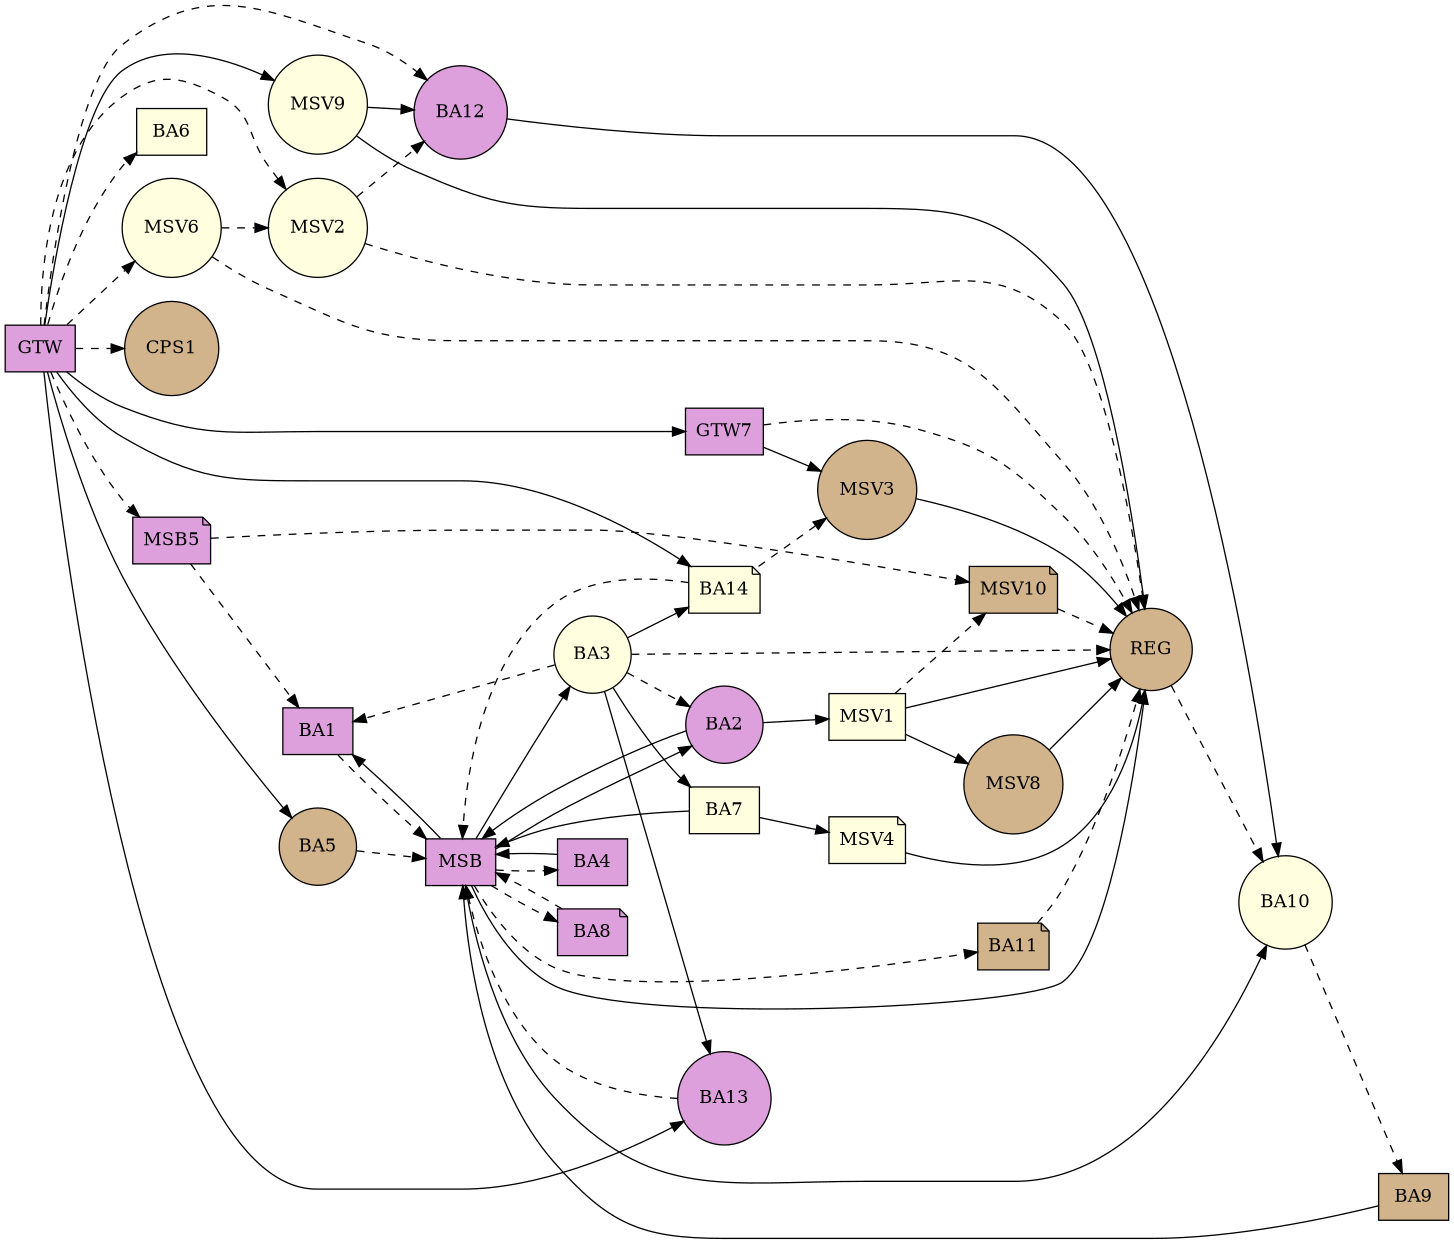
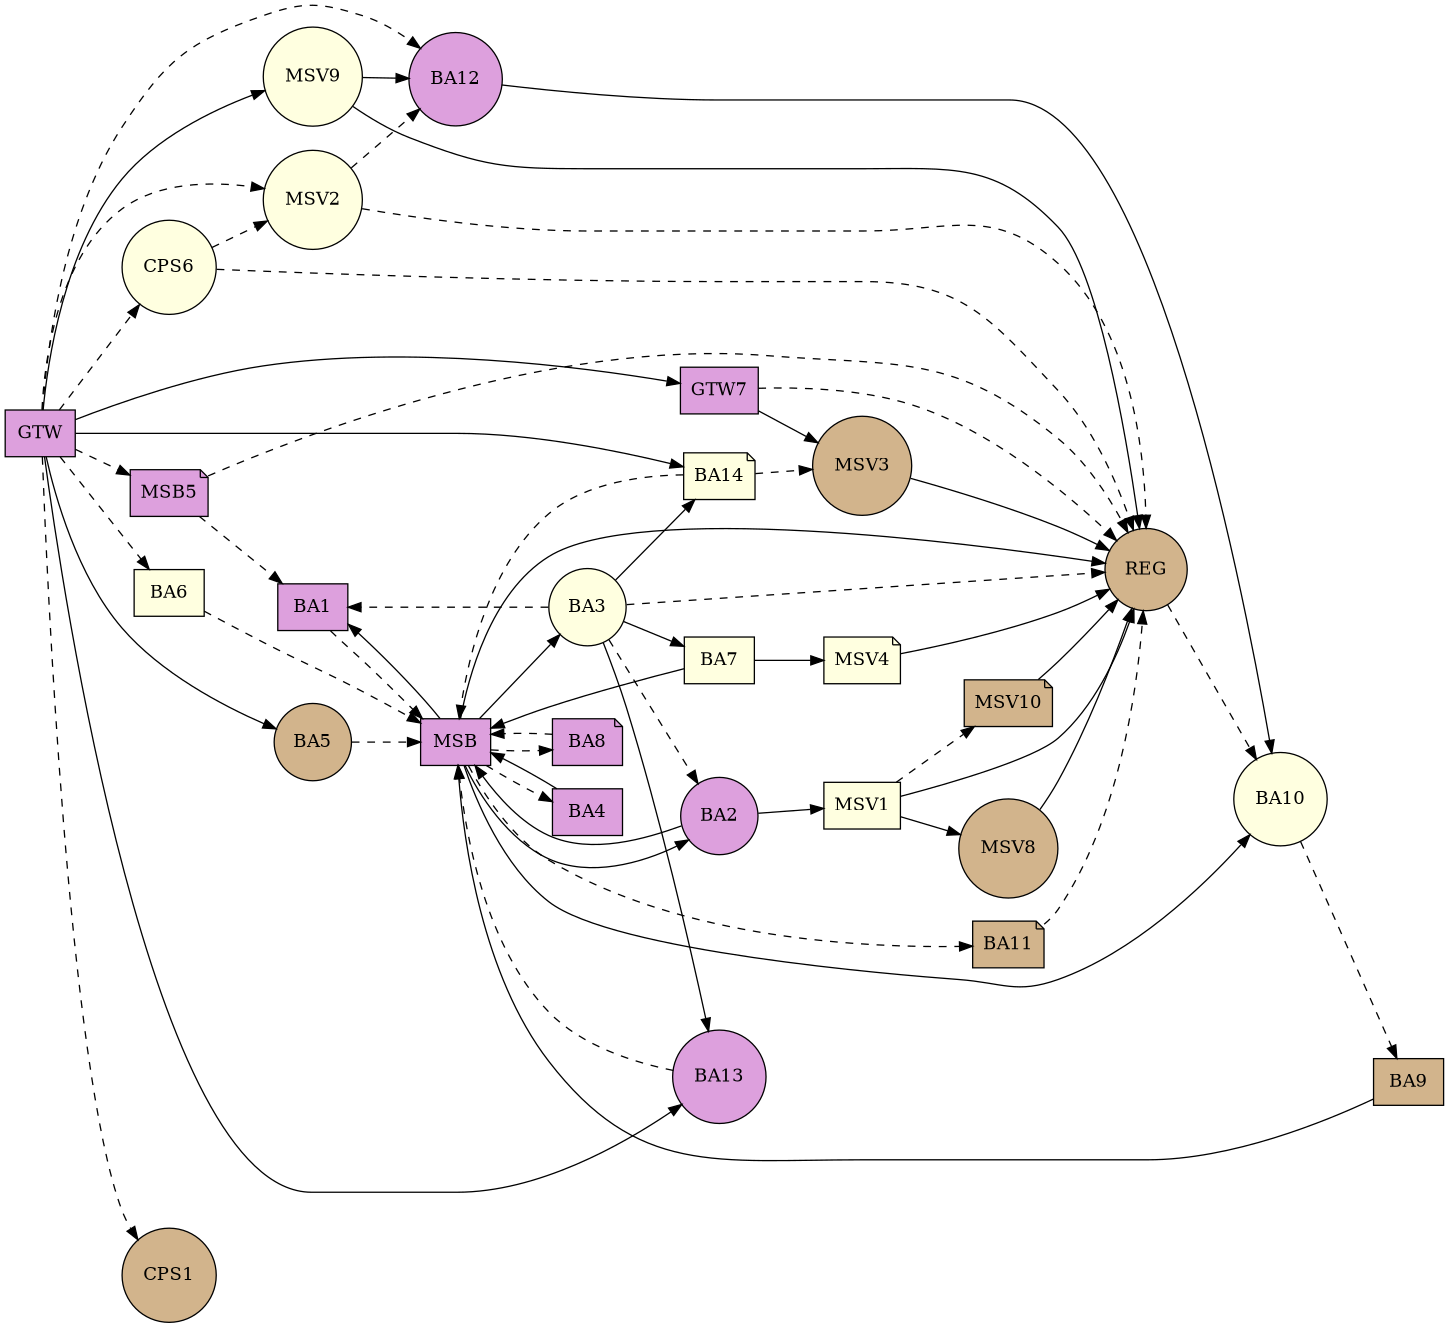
node "MSV6": label "MSV6" -> "CPS6"
edge "MSB5" -> "MSV10": now "MSB5" -> "REG"
edge "MSV10" -> "REG": style dashed -> solid
edge "BA6" -> "MSB": added
